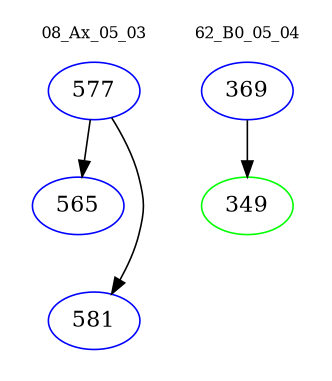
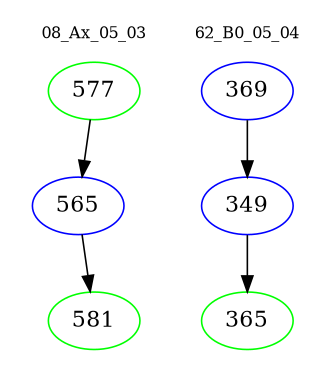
node "577": color blue -> green
edge "577" -> "581": now "565" -> "581"
node "349": color green -> blue
node "581": color blue -> green
node "365": added
